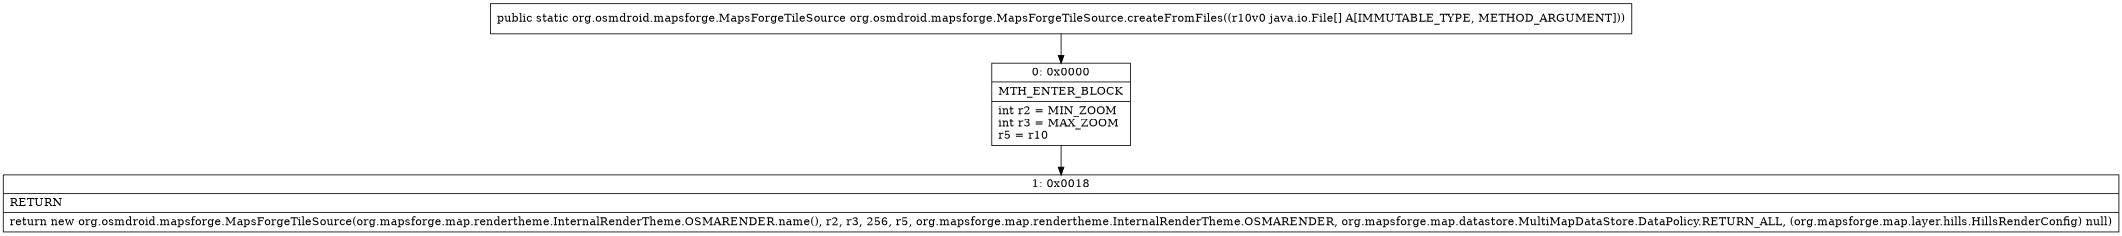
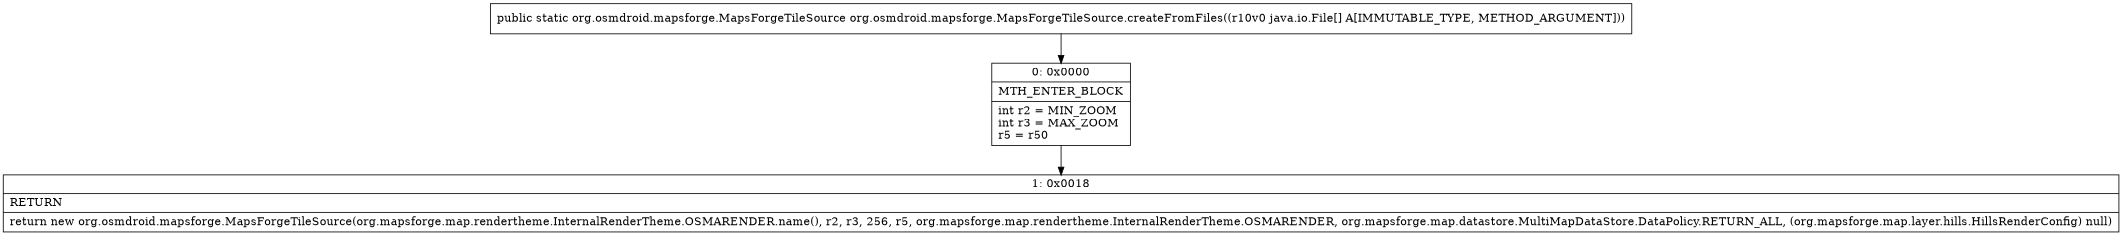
node "0: 0x0000": text "r5 = r10" -> "r5 = r50"
